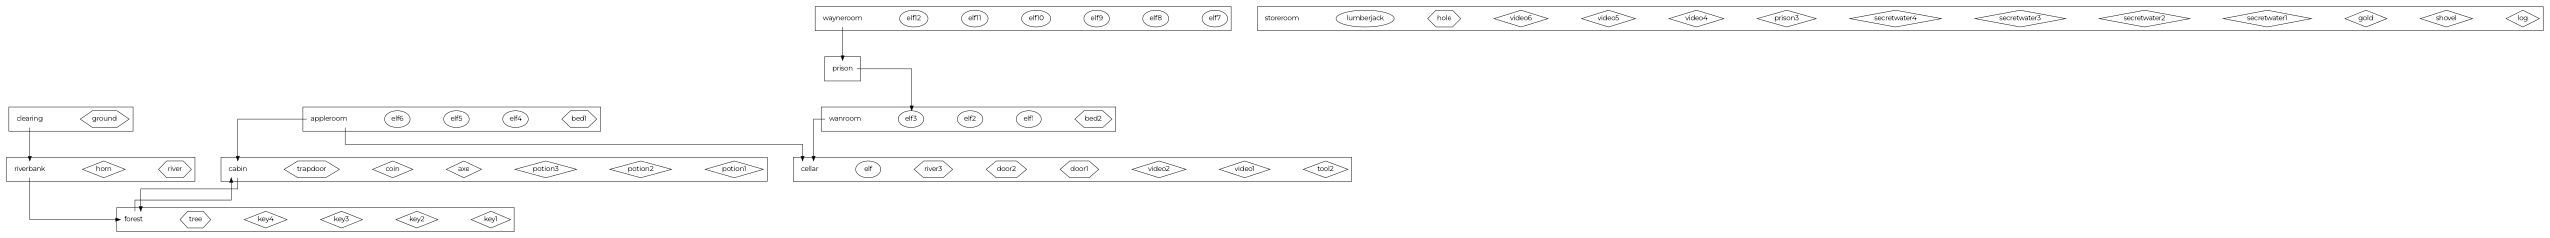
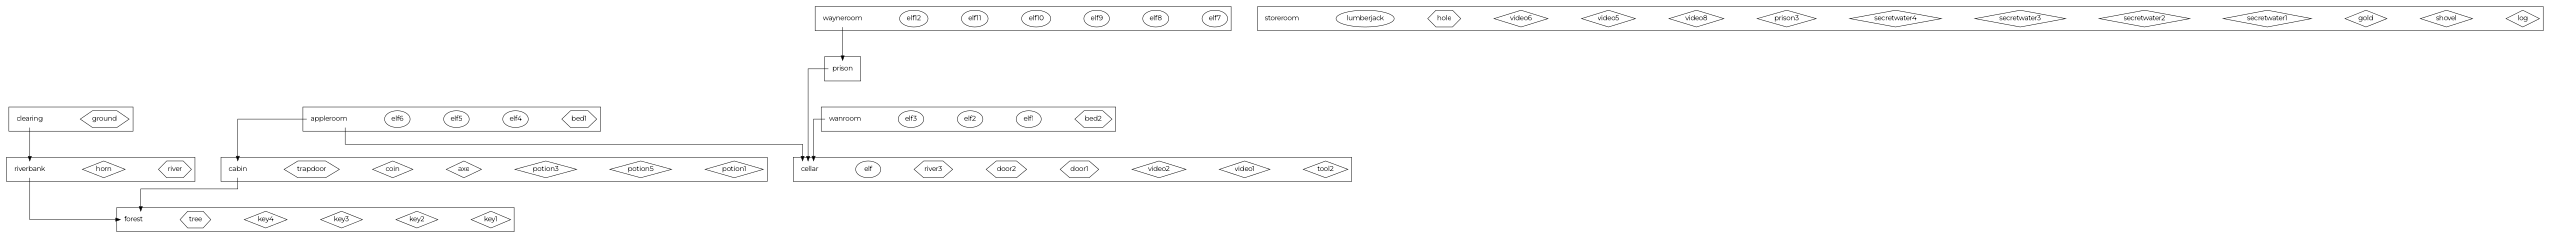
node "video4": label "video4" -> "video8"
edge "prison" -> "elf3": now "prison" -> "cellar"
node "potion2": label "potion2" -> "potion5"
edge "forest" -> "cabin": removed
